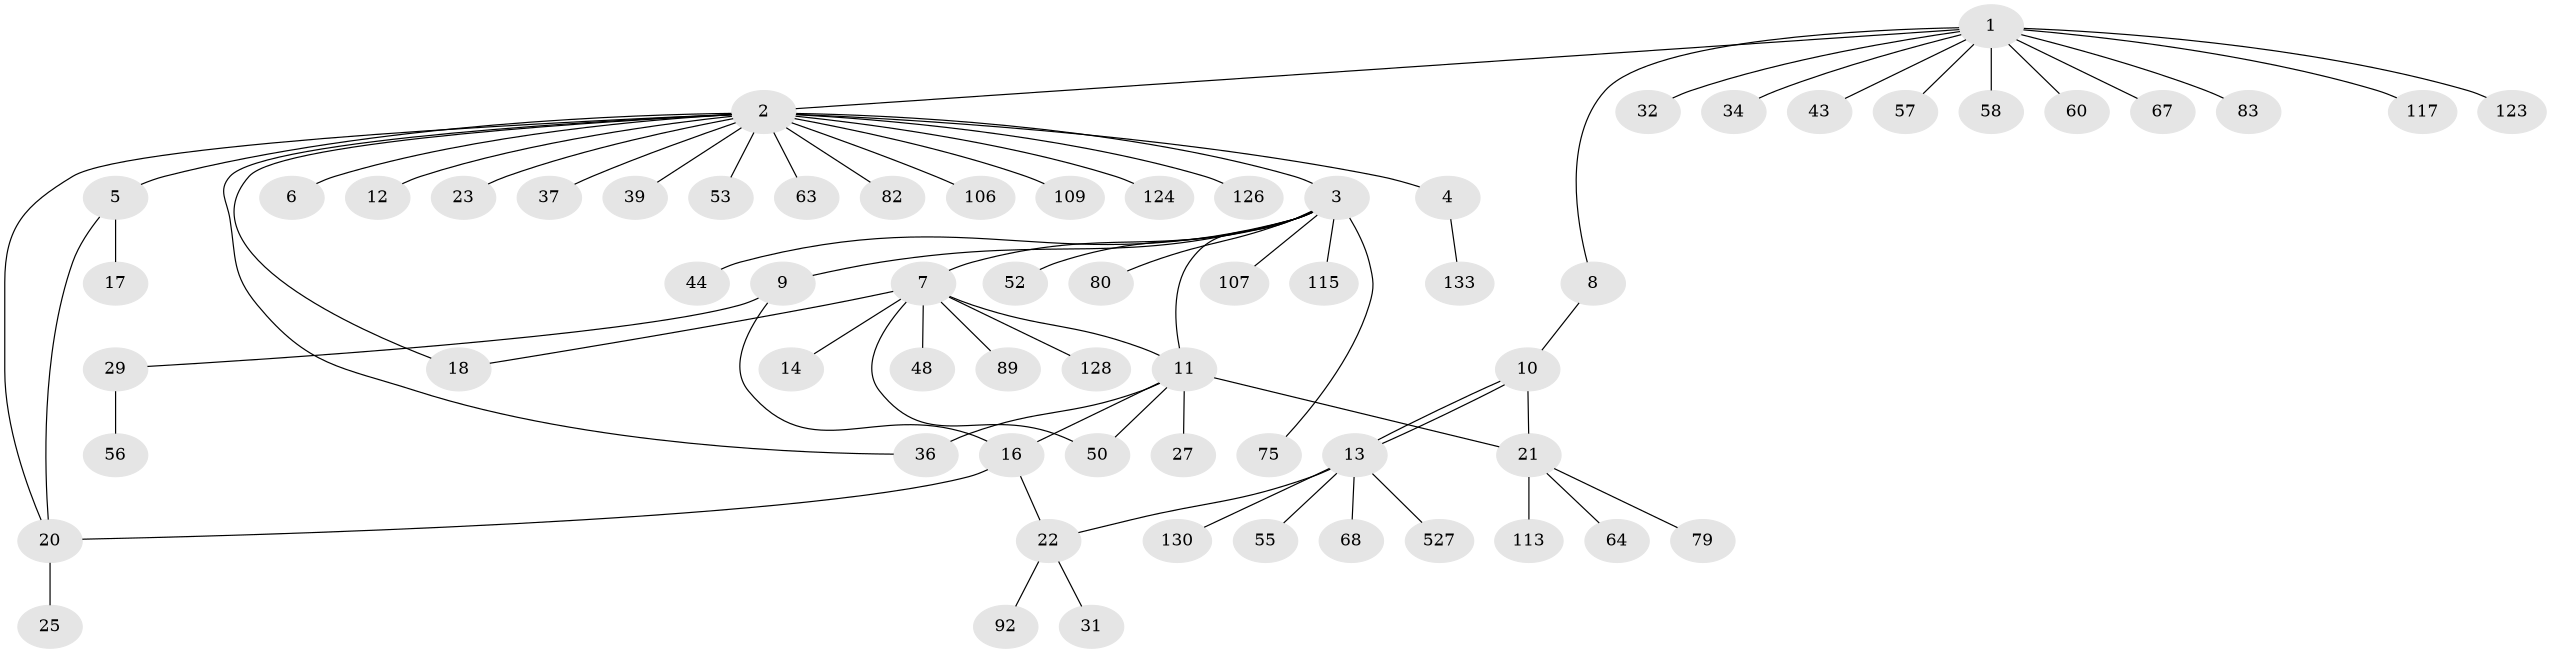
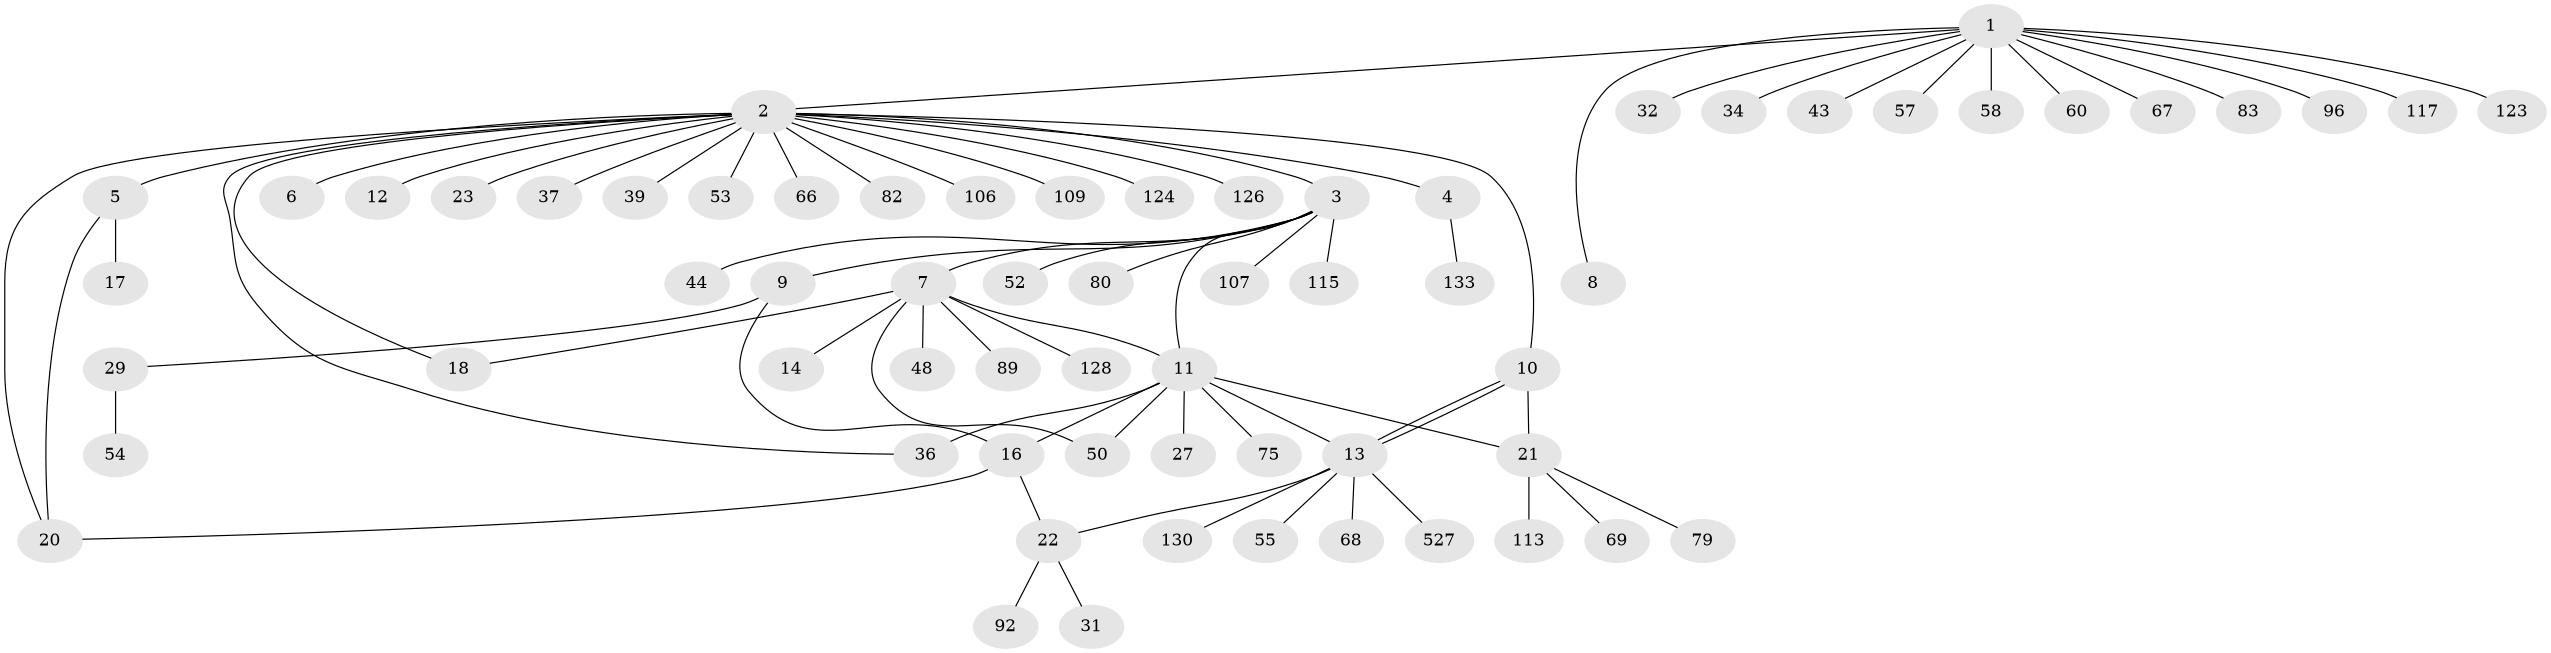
node "96": added
node "63": label "63" -> "66"
edge "8" -- "10": now "2" -- "10"
edge "3" -- "75": now "11" -- "75"
edge "11" -- "13": added
node "56": label "56" -> "54"
node "64": label "64" -> "69"
node "25": removed
